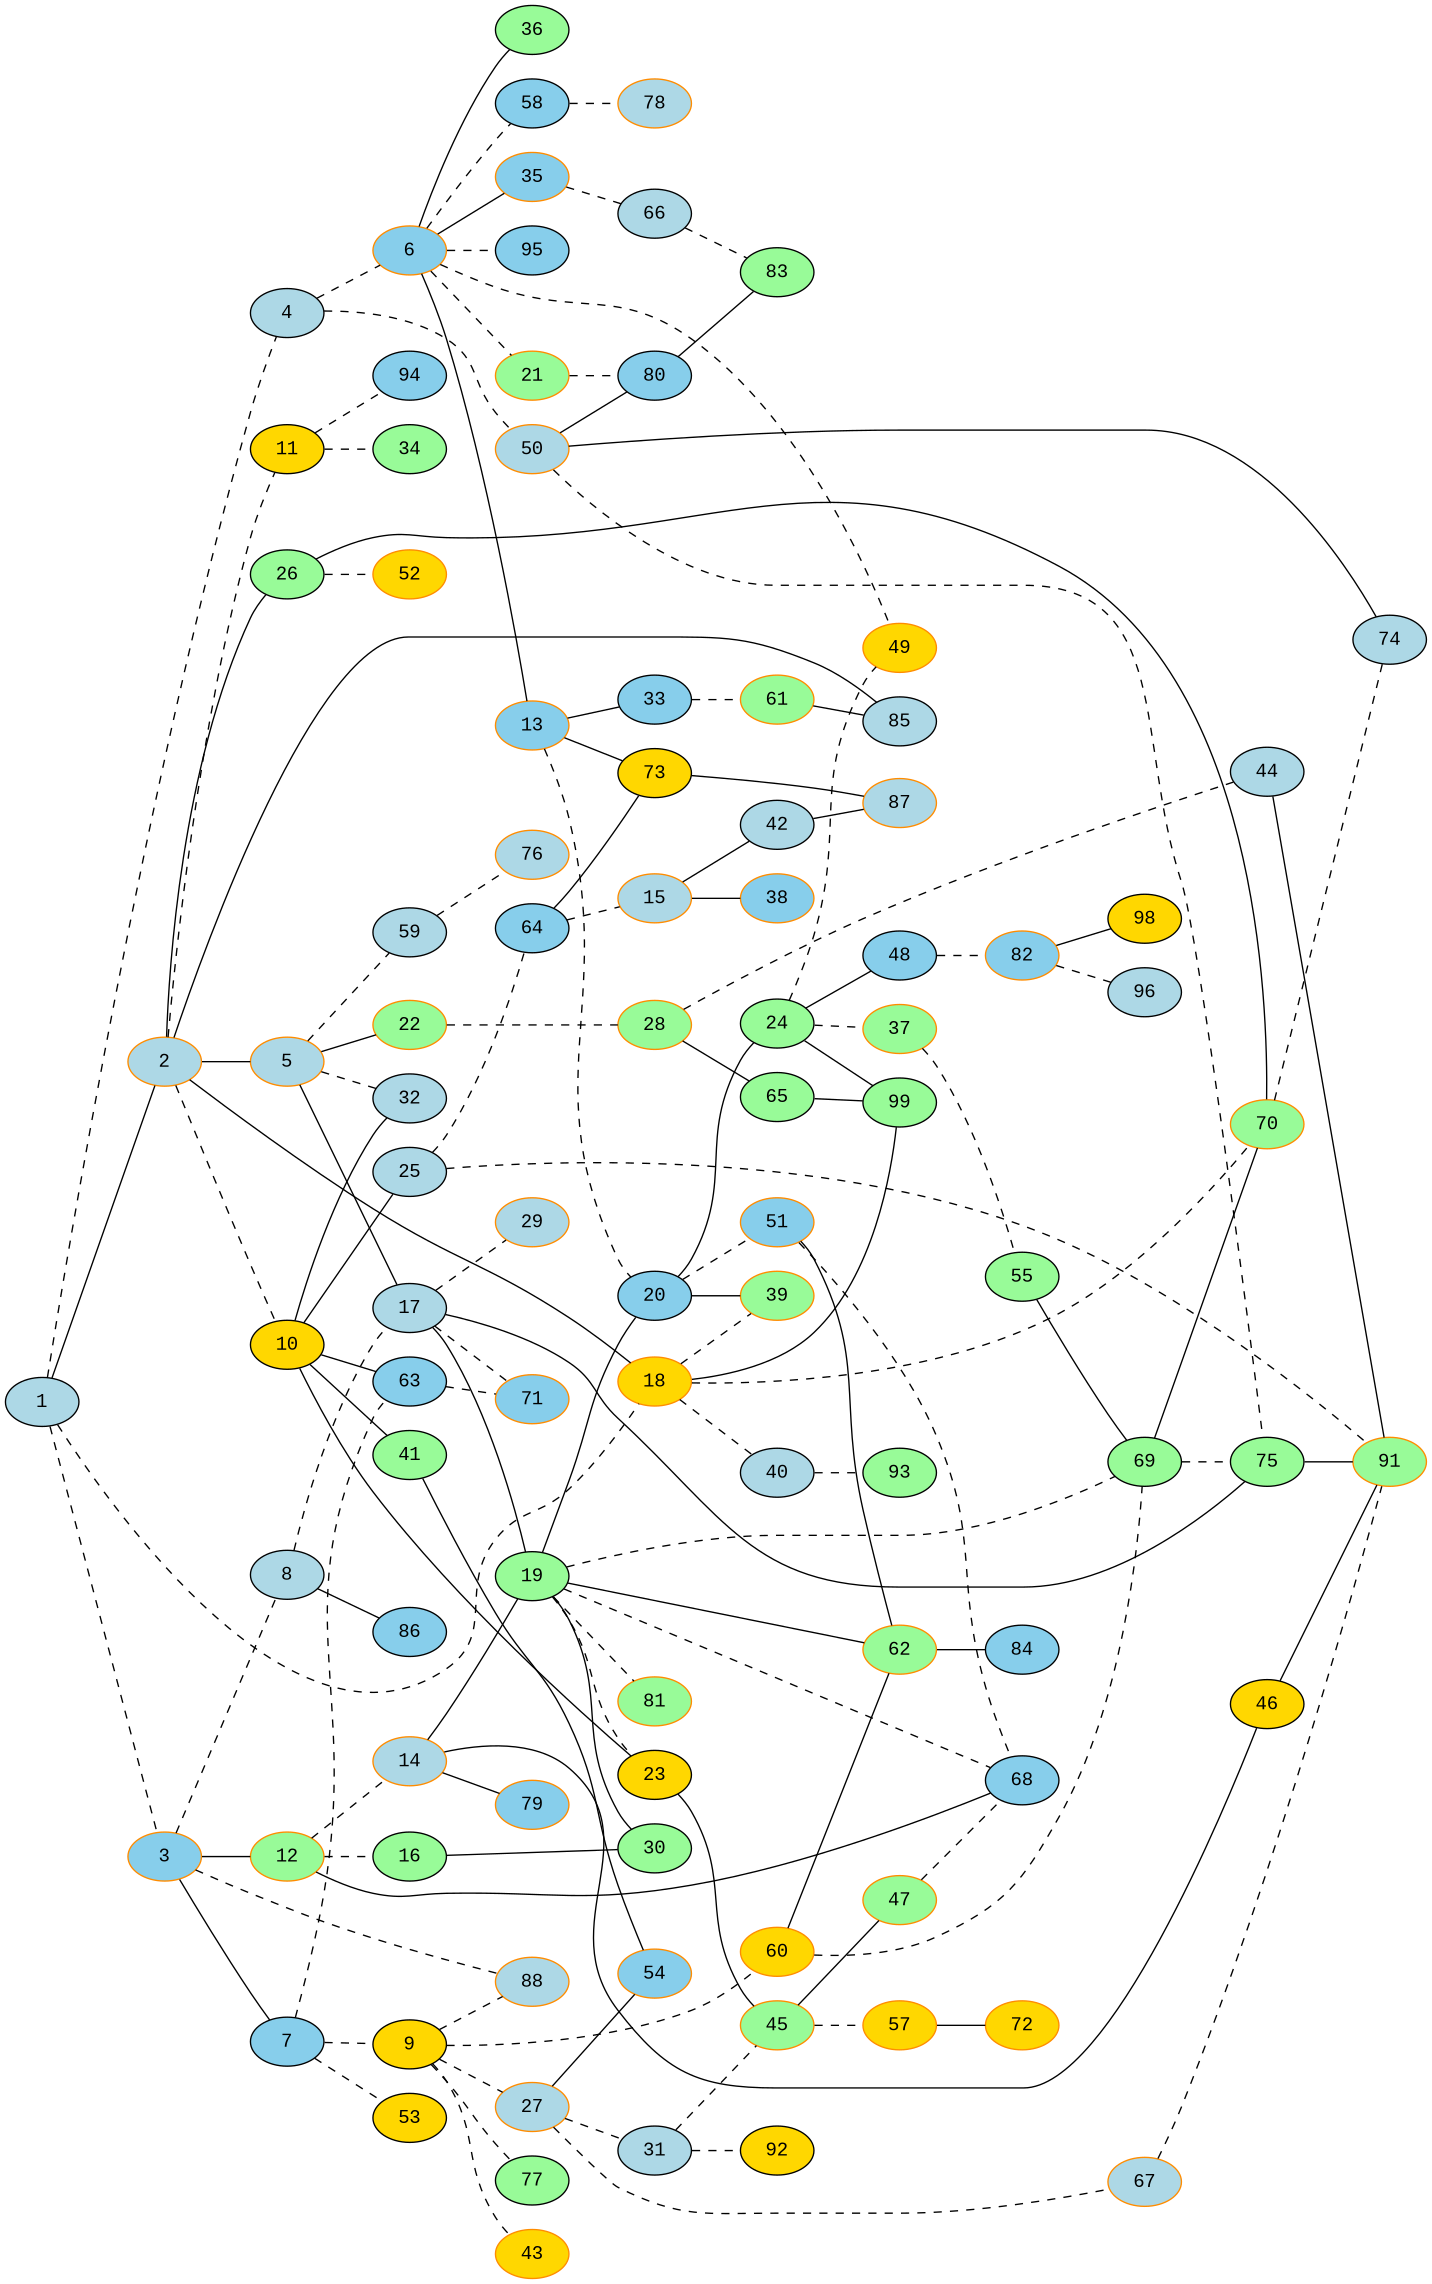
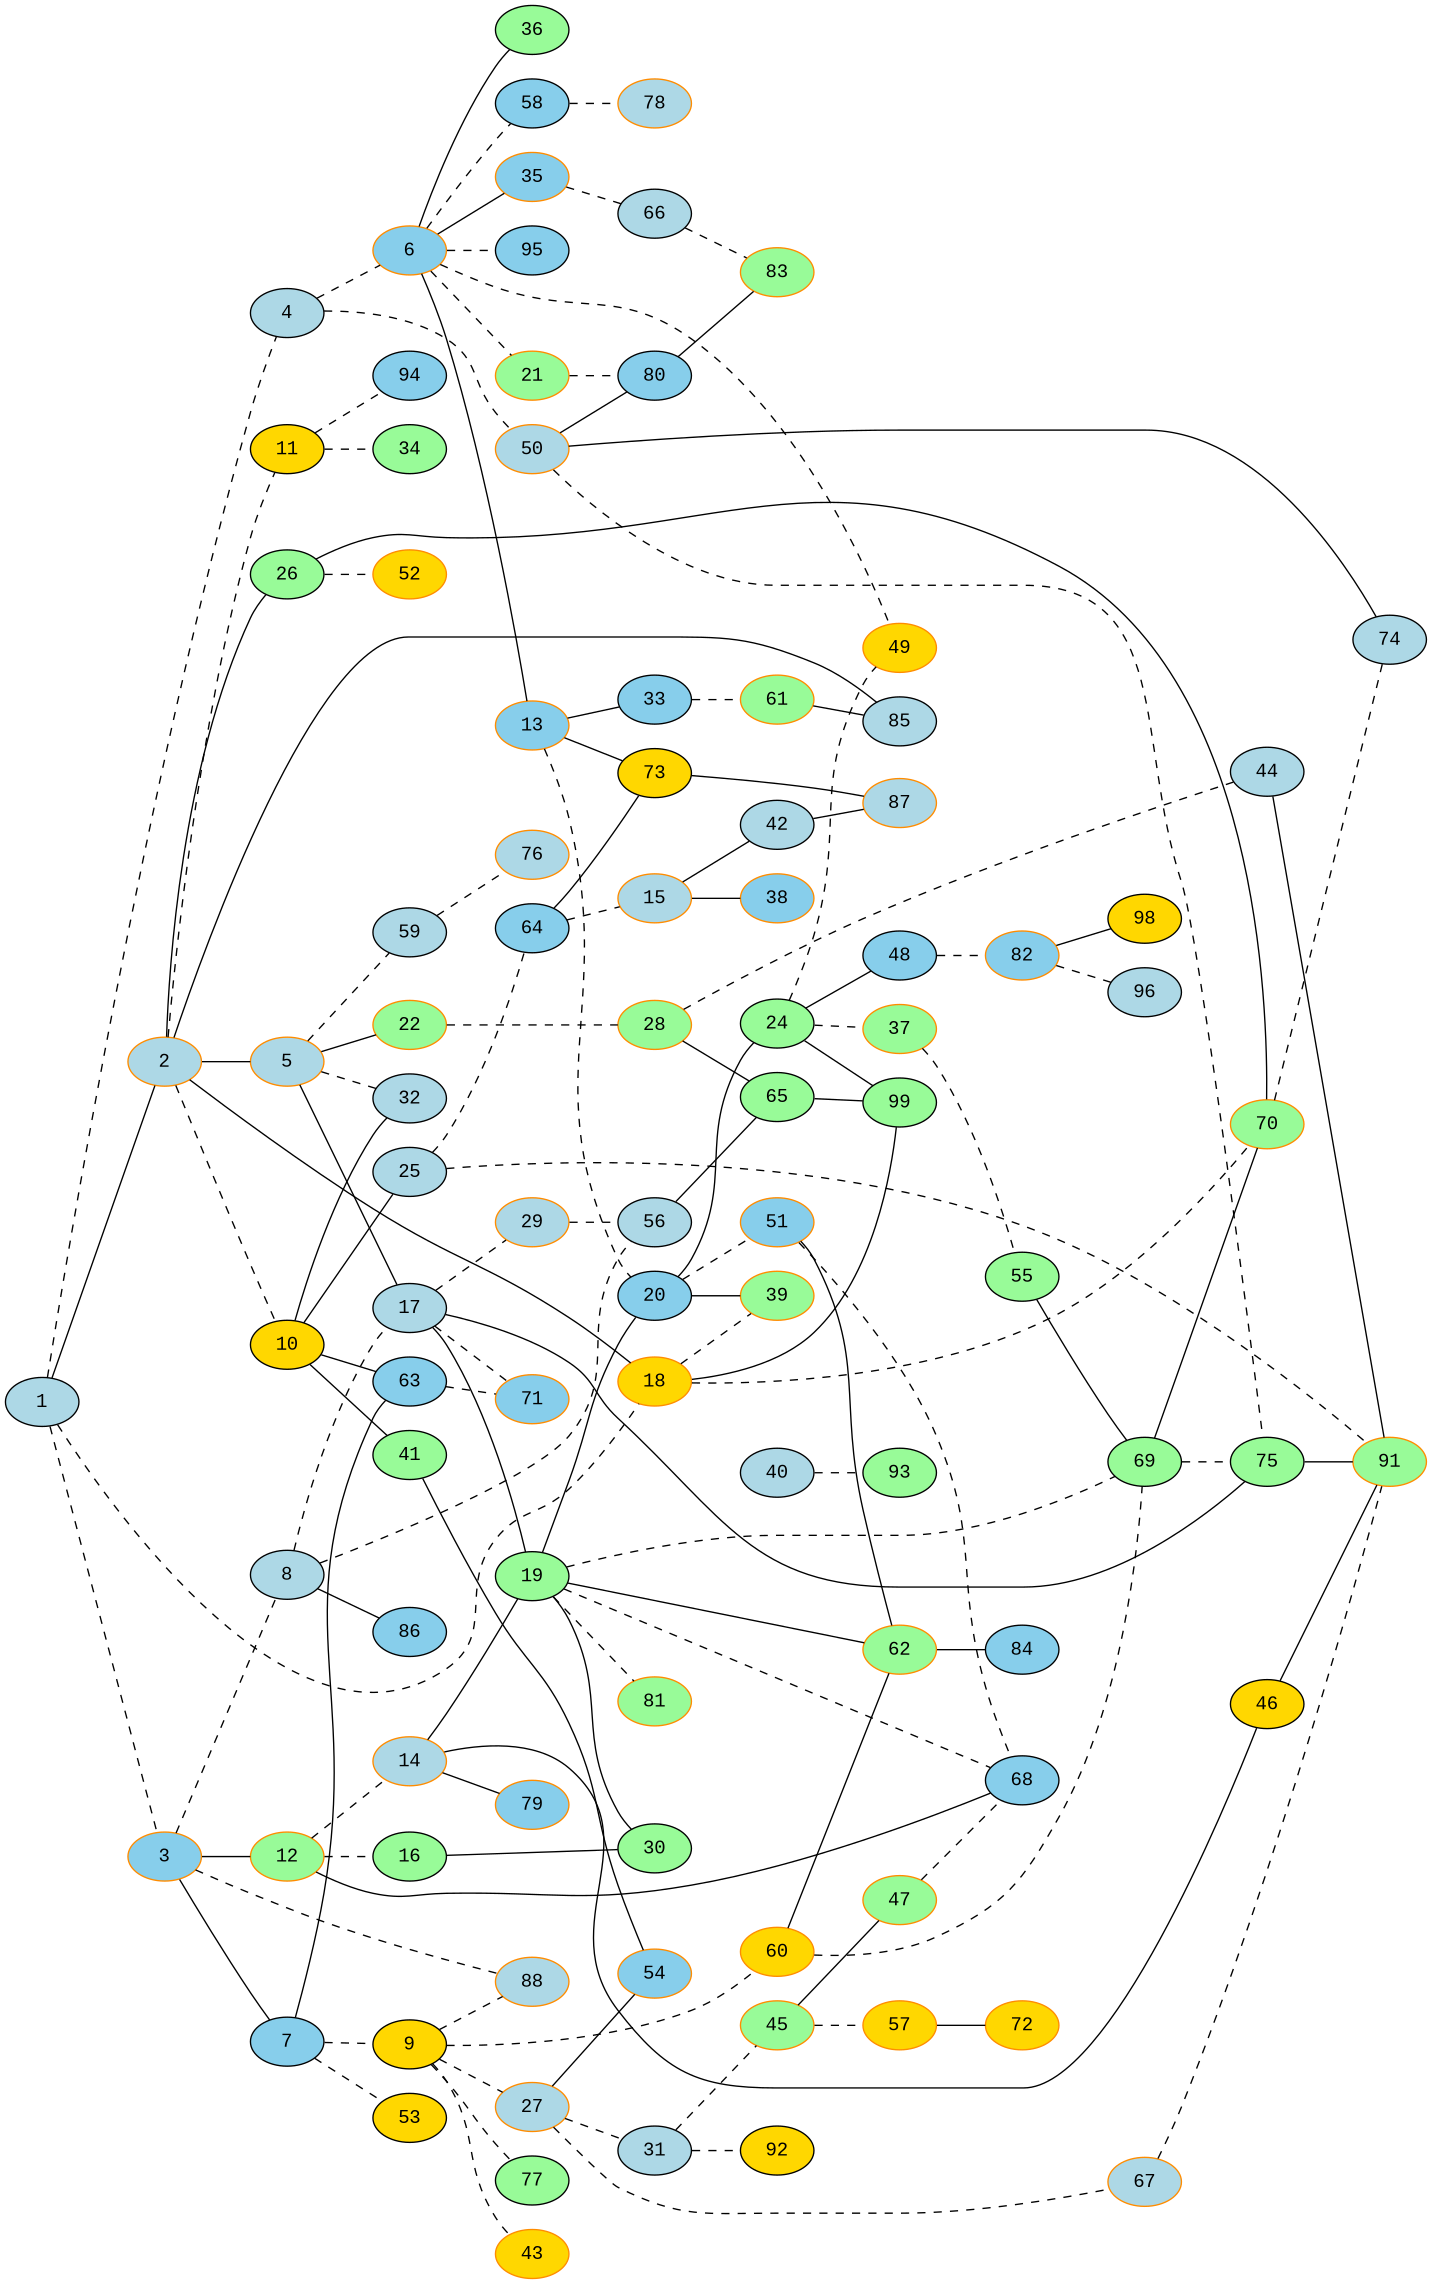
node "83": color black -> darkorange
node "56": added
edge "18" -- "40": removed
edge "63" -- "7": style dashed -> solid
node "23": removed
